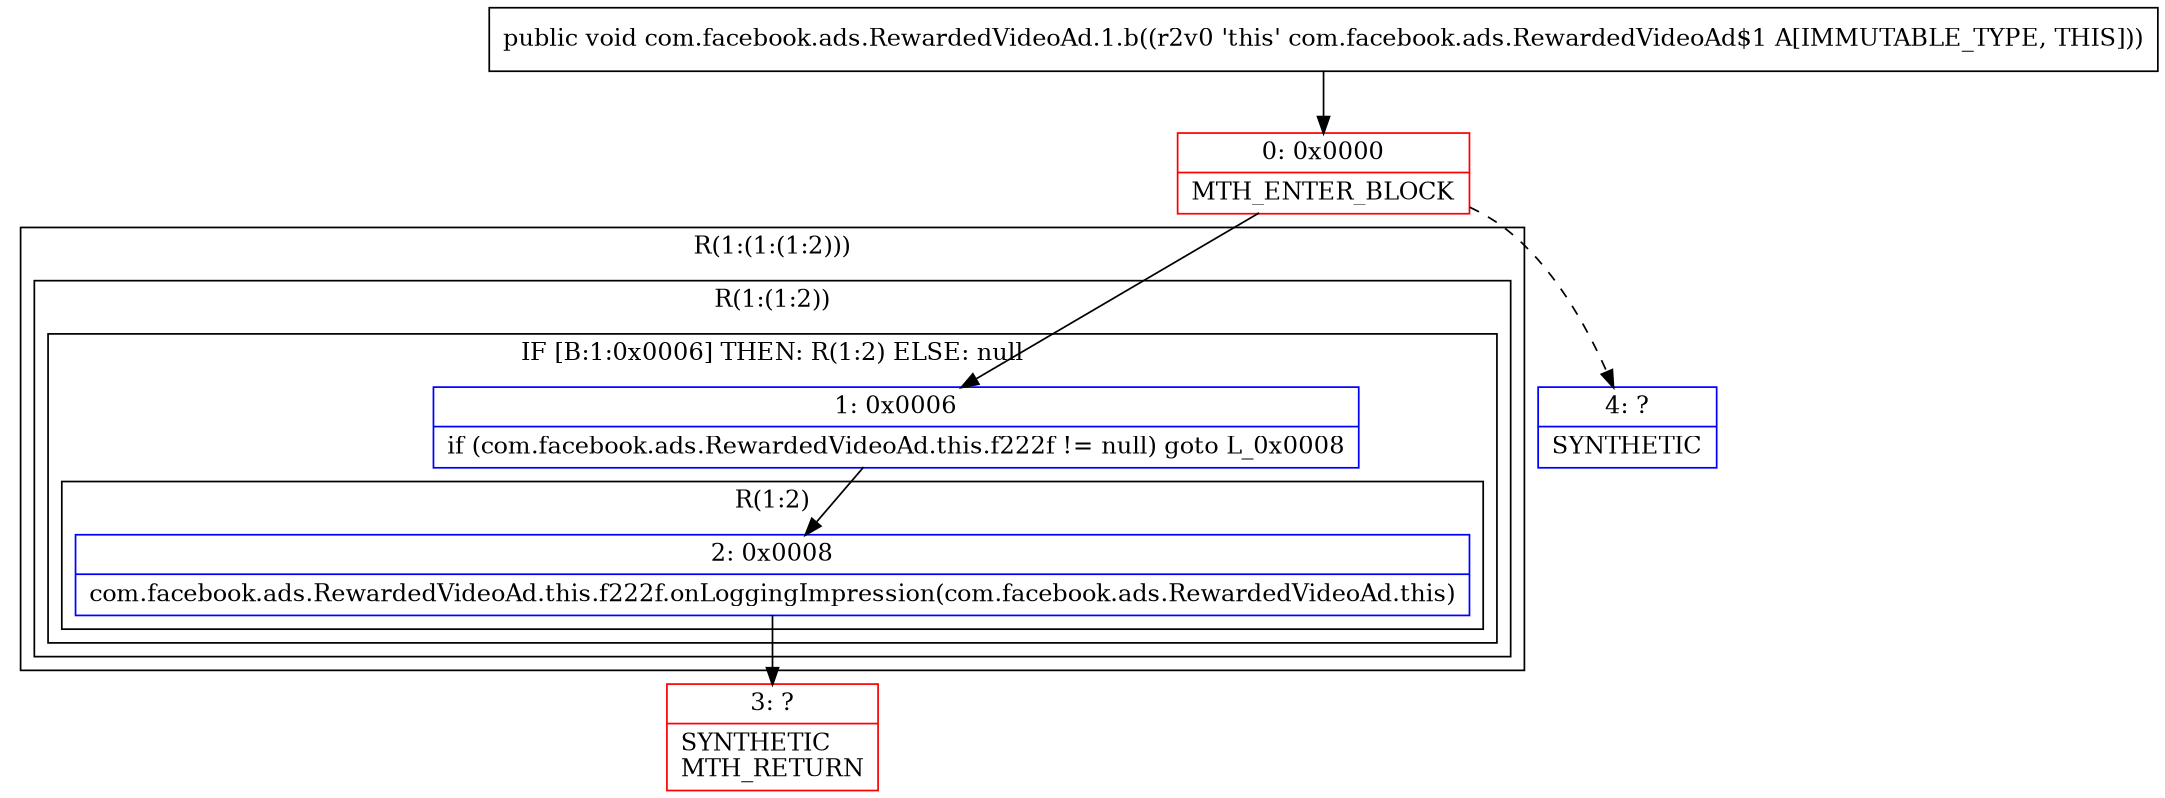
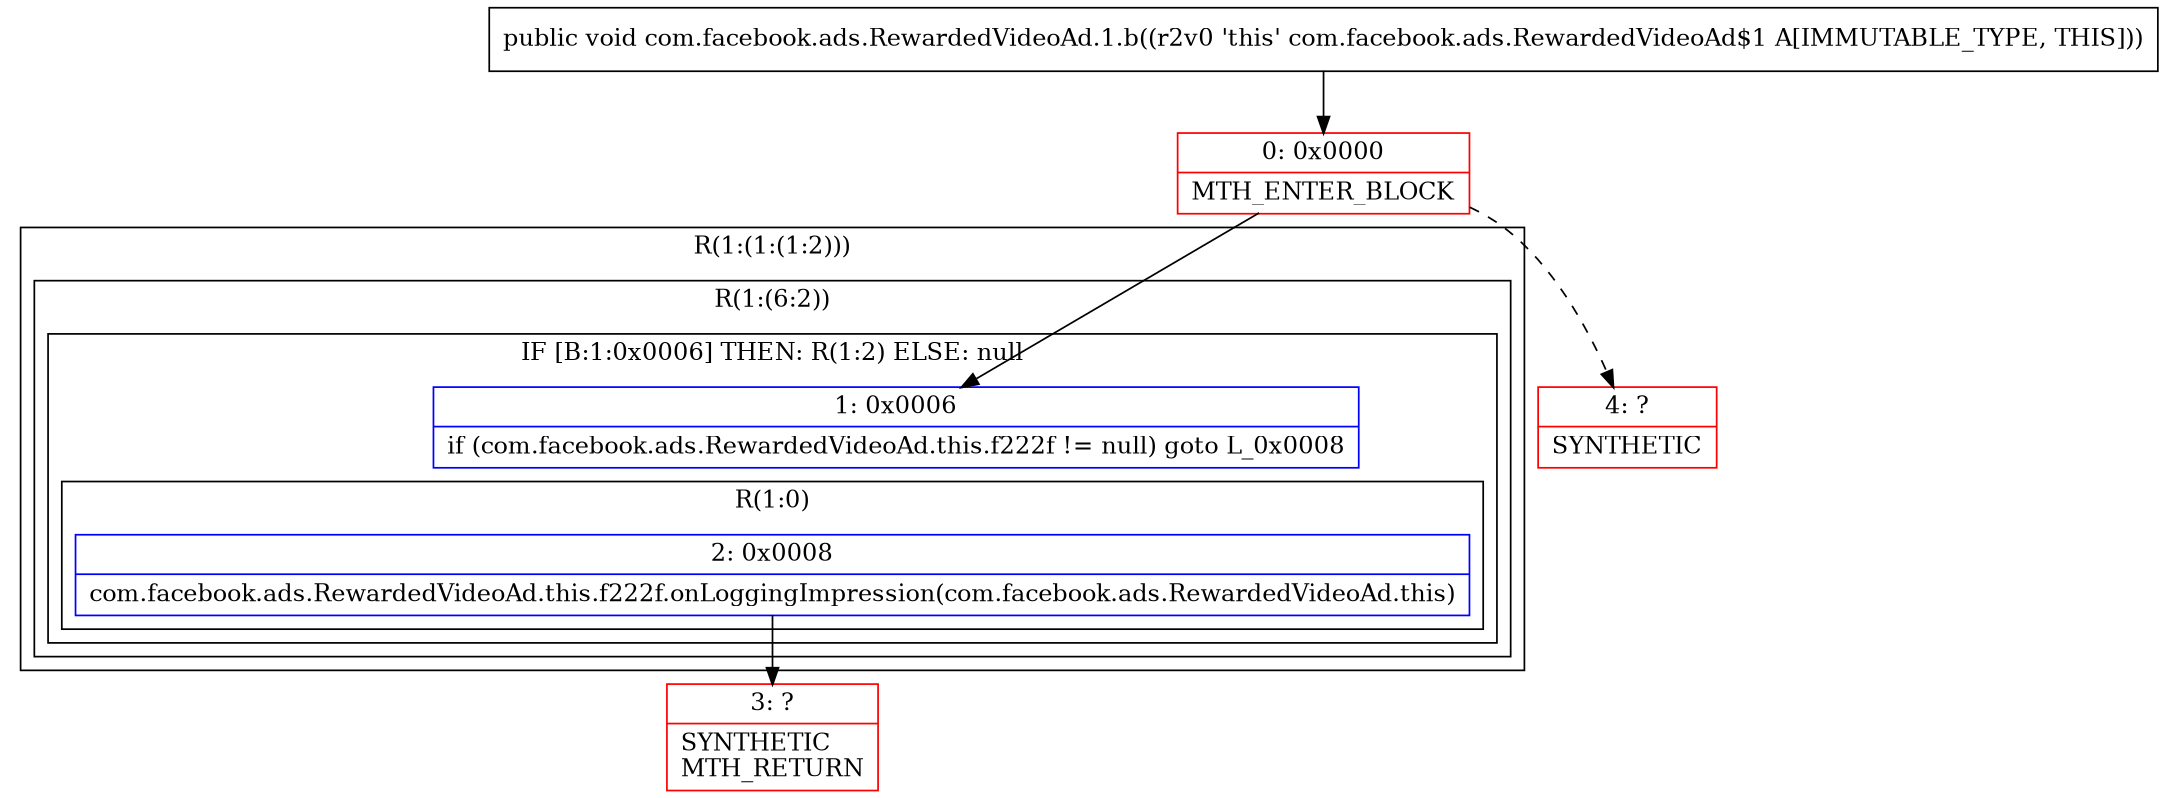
cluster "R(1:(1:2))": label "R(1:(1:2))" -> "R(1:(6:2))"
node "4: ?": color blue -> red
edge "1: 0x0006" -> "2: 0x0008": removed
cluster "R(1:2)": label "R(1:2)" -> "R(1:0)"
